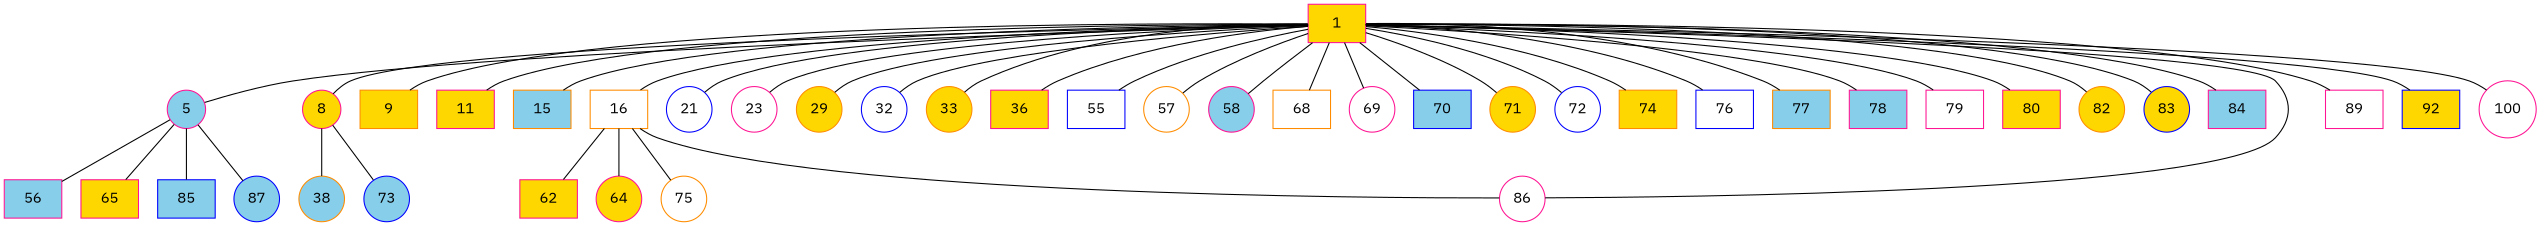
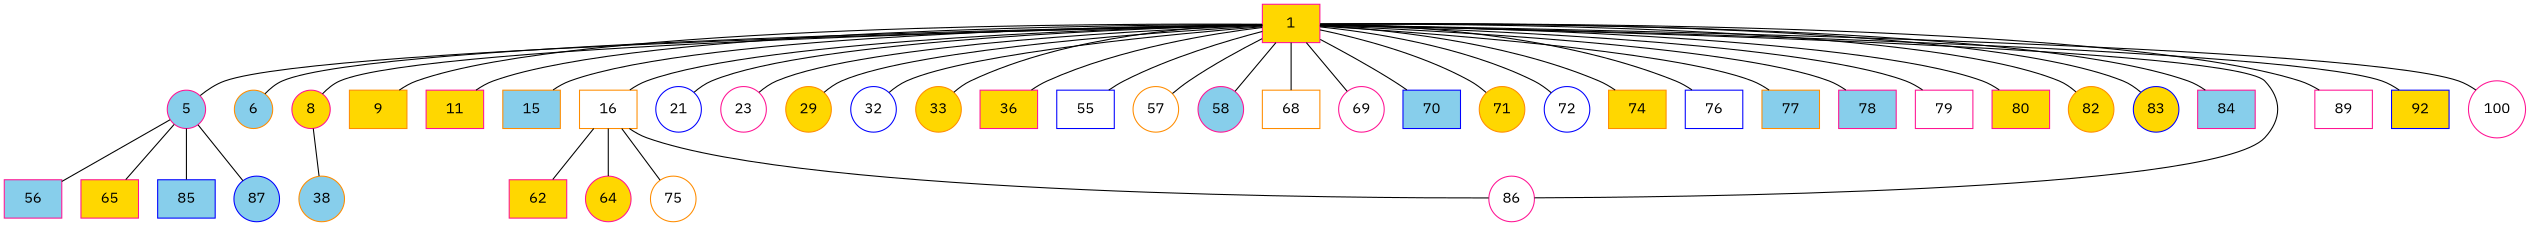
node "6": added
node "73": removed
